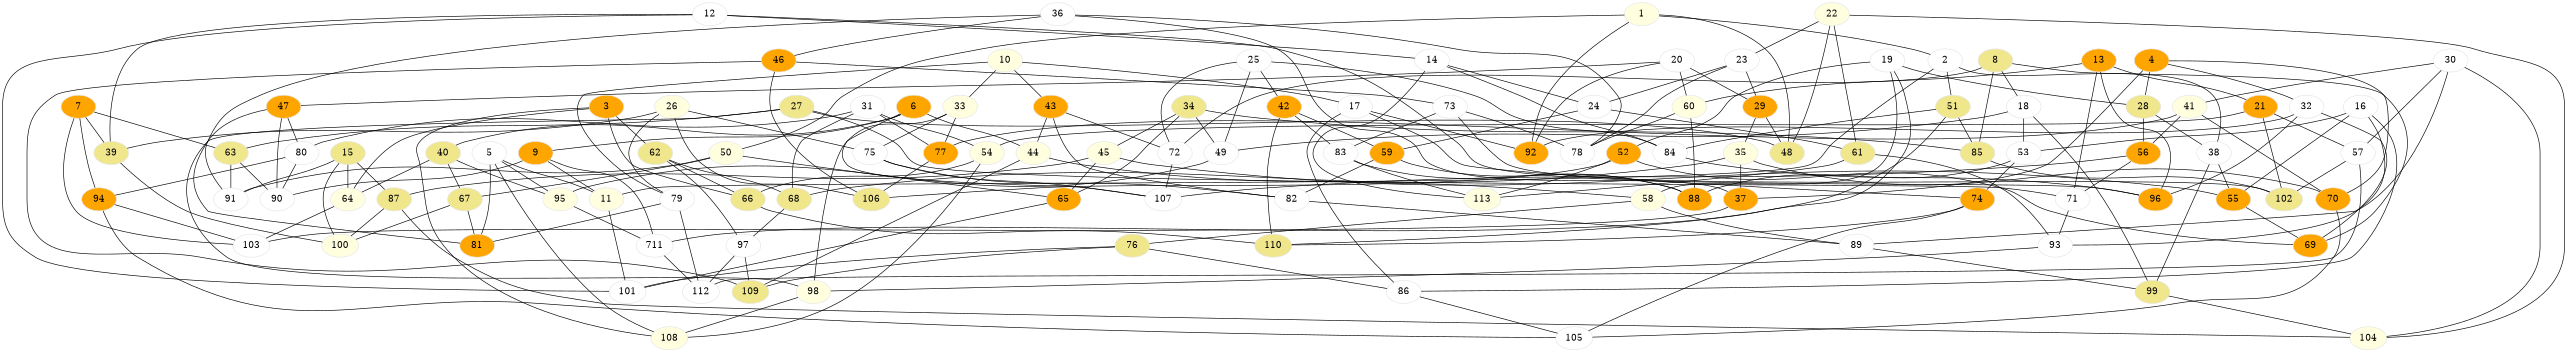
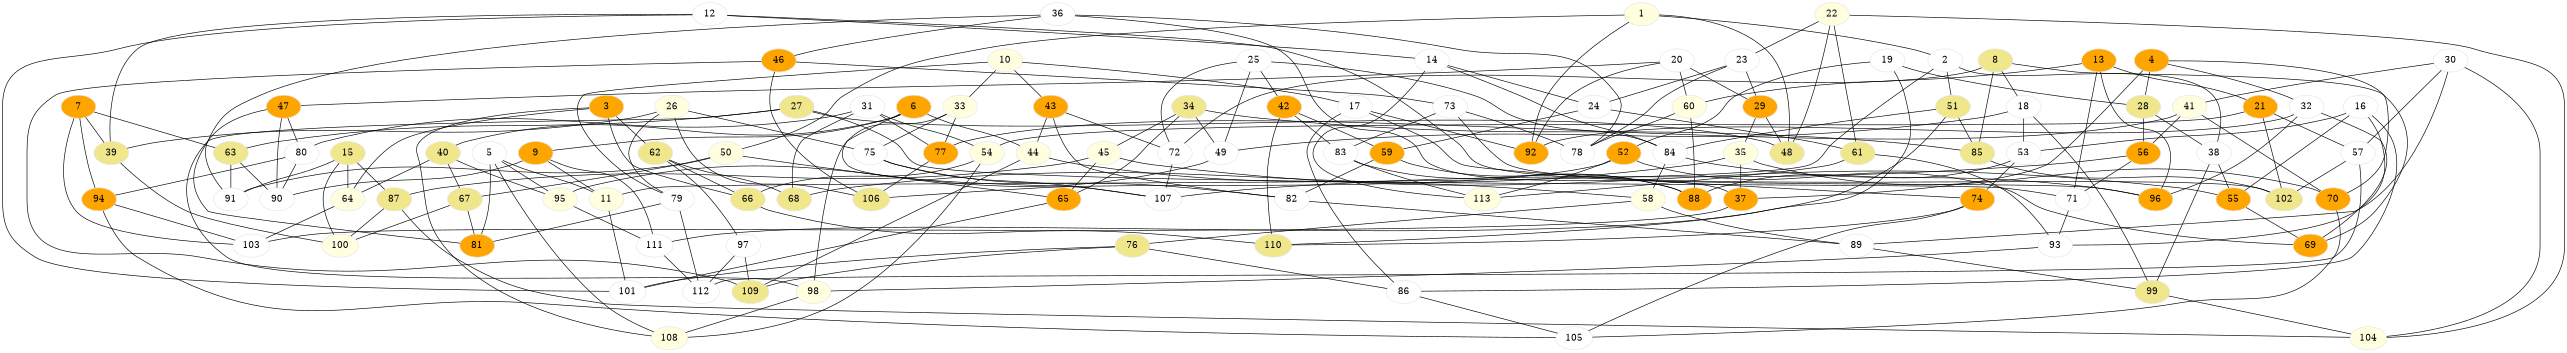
edge "19" -- "58": now "84" -- "58"
edge "68" -- "97": removed
node "711": label "711" -> "111"
